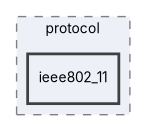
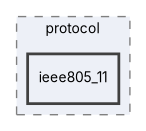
node "ieee802_11": label "ieee802_11" -> "ieee805_11"
